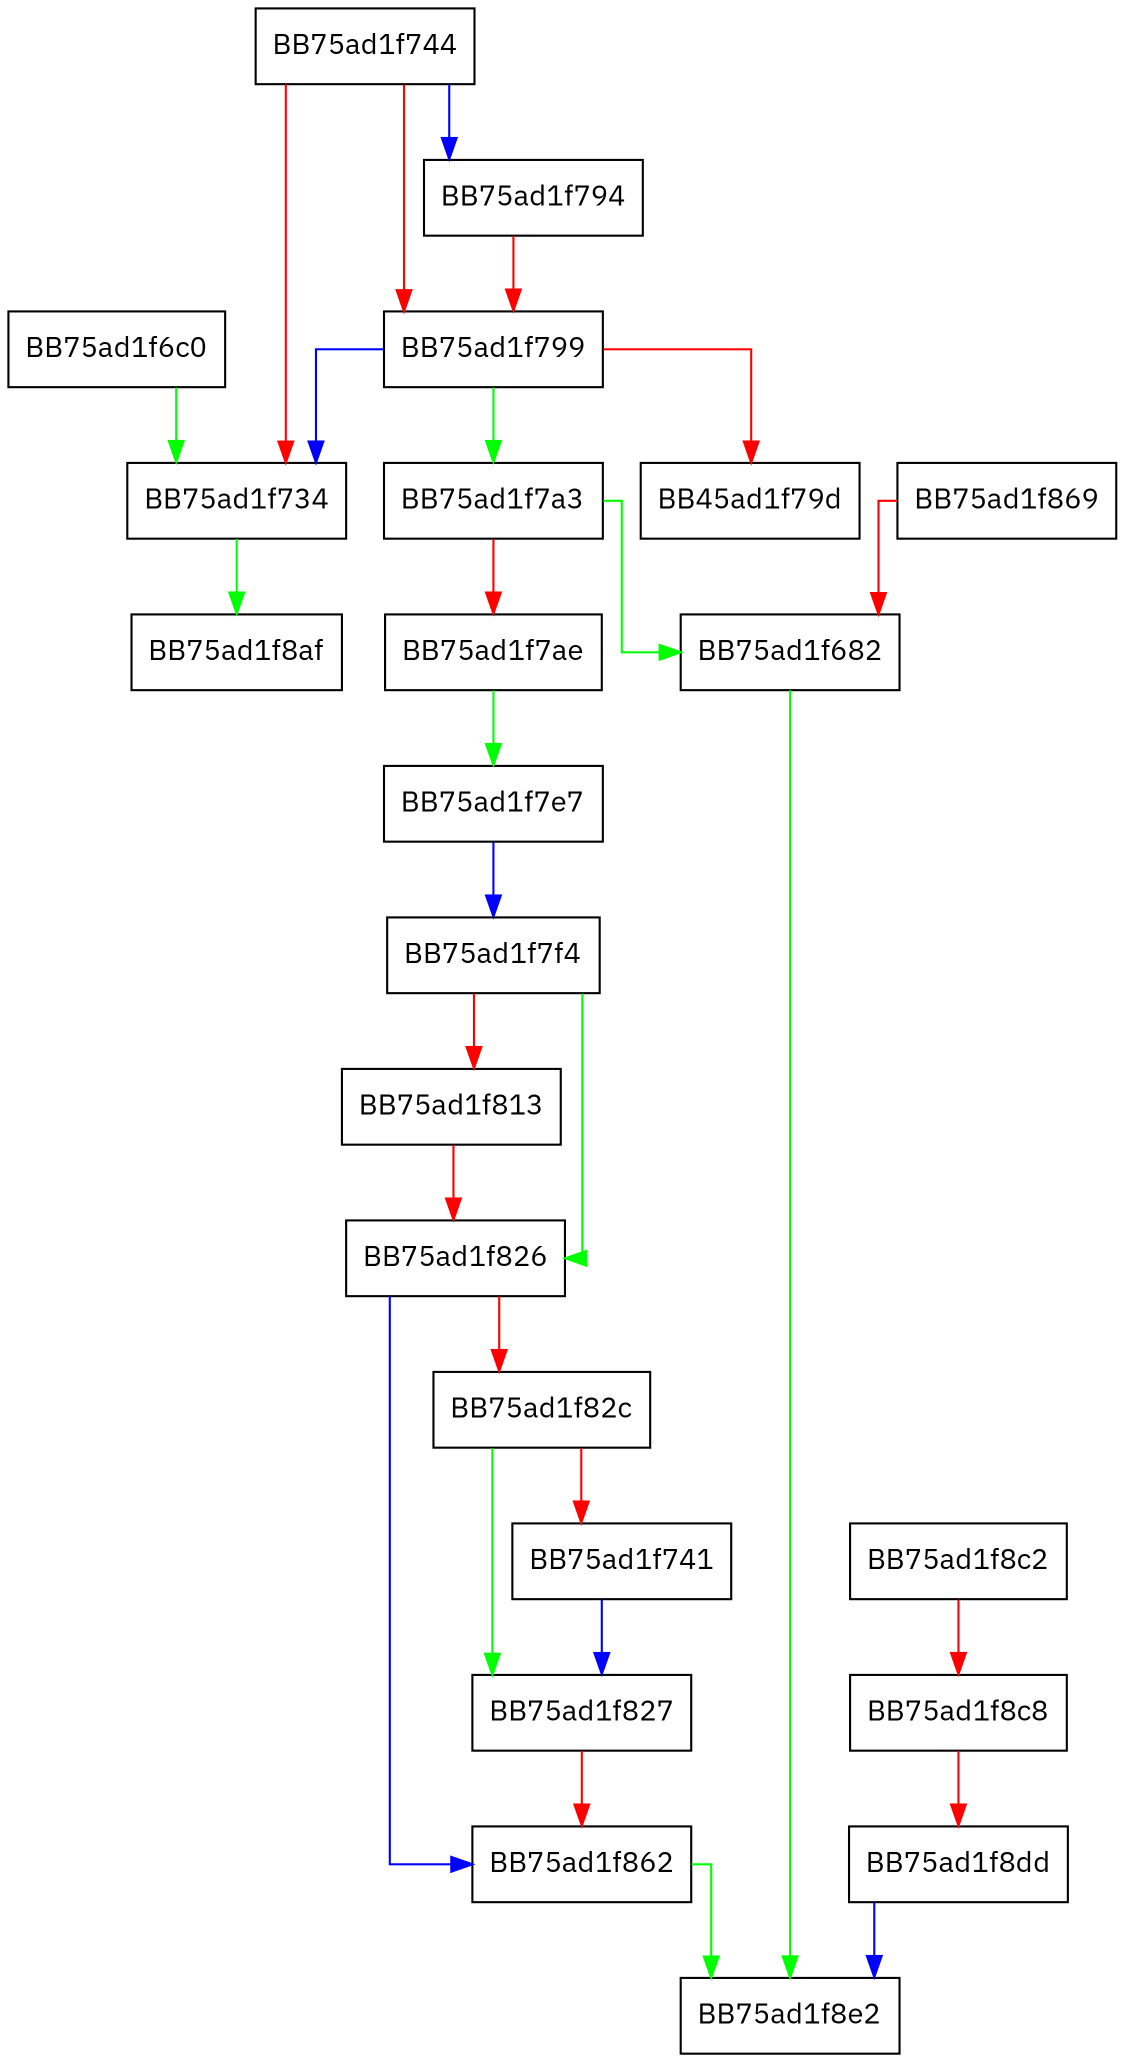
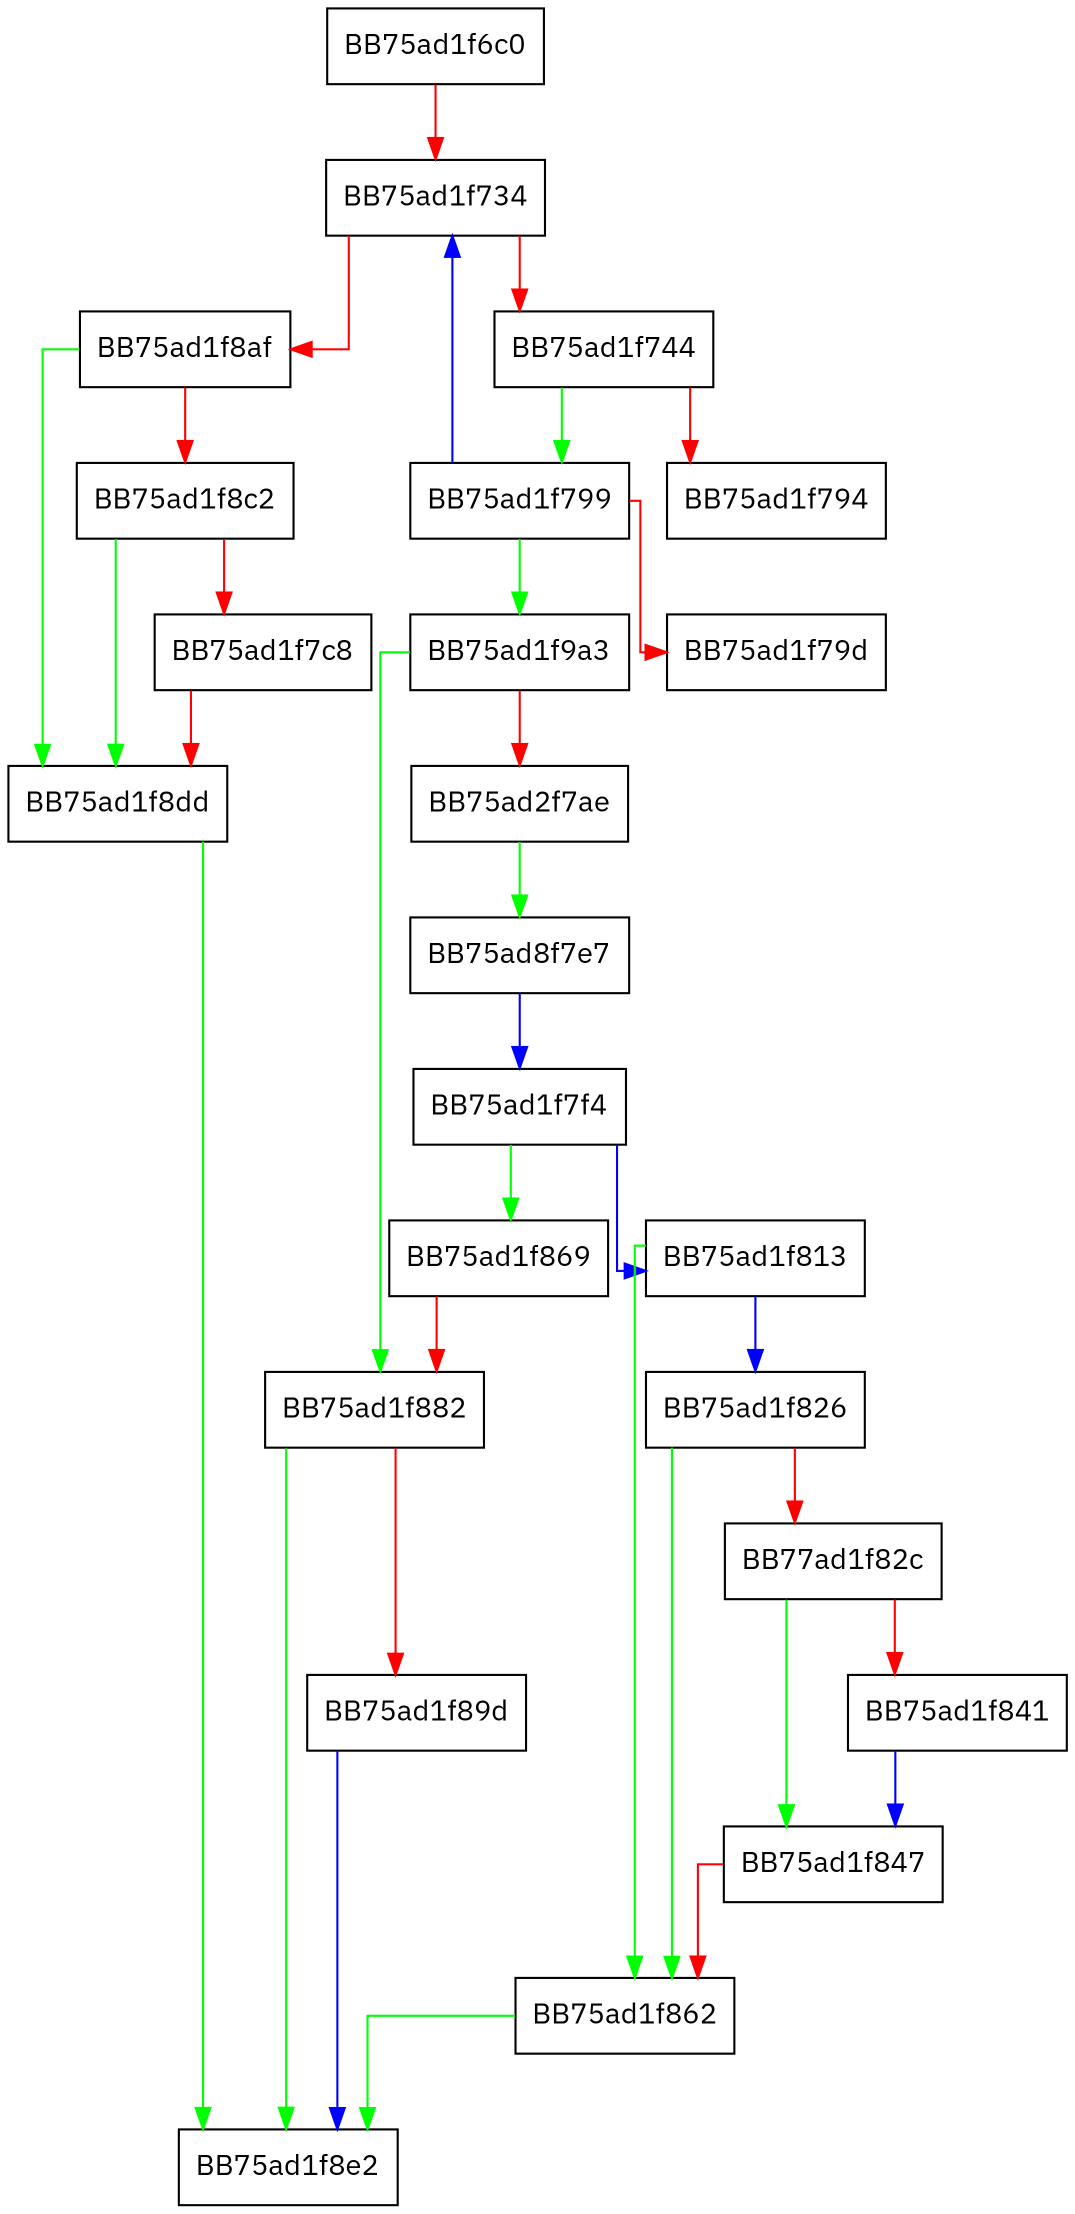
edge "BB75ad1f744" -> "BB75ad1f794": color blue -> red
edge "BB75ad1f744" -> "BB75ad1f799": color red -> green
edge "BB75ad1f744" -> "BB75ad1f734": reversed
edge "BB75ad1f794" -> "BB75ad1f799": removed
edge "BB75ad1f6c0" -> "BB75ad1f734": color green -> red
edge "BB75ad1f8af" -> "BB75ad1f8c2": added
node "BB75ad1f7a3": label "BB75ad1f7a3" -> "BB75ad1f9a3"
node "BB45ad1f79d": label "BB45ad1f79d" -> "BB75ad1f79d"
edge "BB75ad1f8af" -> "BB75ad1f8dd": added
edge "BB75ad1f734" -> "BB75ad1f8af": color green -> red
edge "BB75ad1f8c2" -> "BB75ad1f8dd": added
node "BB75ad1f7ae": label "BB75ad1f7ae" -> "BB75ad2f7ae"
node "BB75ad1f682": label "BB75ad1f682" -> "BB75ad1f882"
node "BB75ad1f7e7": label "BB75ad1f7e7" -> "BB75ad8f7e7"
edge "BB75ad1f7f4" -> "BB75ad1f813": color red -> blue
edge "BB75ad1f7f4" -> "BB75ad1f826": now "BB75ad1f7f4" -> "BB75ad1f869"
edge "BB75ad1f813" -> "BB75ad1f826": color red -> blue
node "BB75ad1f82c": label "BB75ad1f82c" -> "BB77ad1f82c"
node "BB75ad1f741": label "BB75ad1f741" -> "BB75ad1f841"
edge "BB75ad1f813" -> "BB75ad1f862": added
edge "BB75ad1f826" -> "BB75ad1f862": color blue -> green
node "BB75ad1f89d": added
node "BB75ad1f827": label "BB75ad1f827" -> "BB75ad1f847"
node "BB75ad1f8c8": label "BB75ad1f8c8" -> "BB75ad1f7c8"
edge "BB75ad1f8dd" -> "BB75ad1f8e2": color blue -> green
